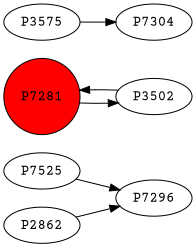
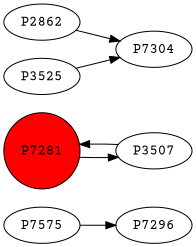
node "P3575": label "P3575" -> "P3525"
node "P3502": label "P3502" -> "P3507"
node "P7525": label "P7525" -> "P7575"
edge "P2862" -> "P7296": now "P2862" -> "P7304"
